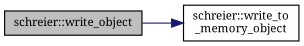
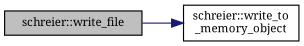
node "schreier::write_object": label "schreier::write_object" -> "schreier::write_file"
